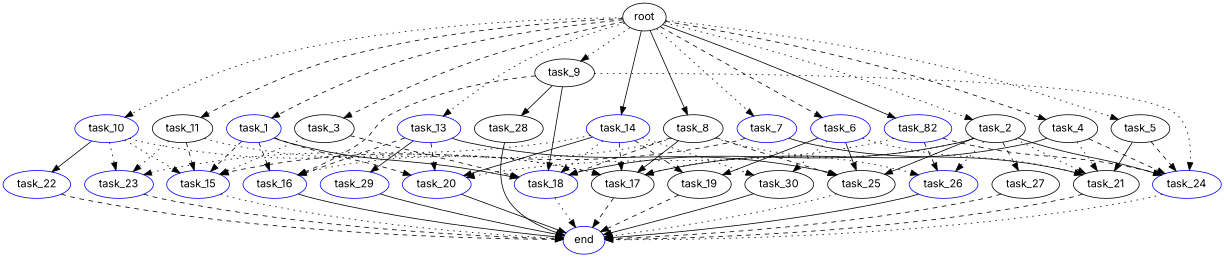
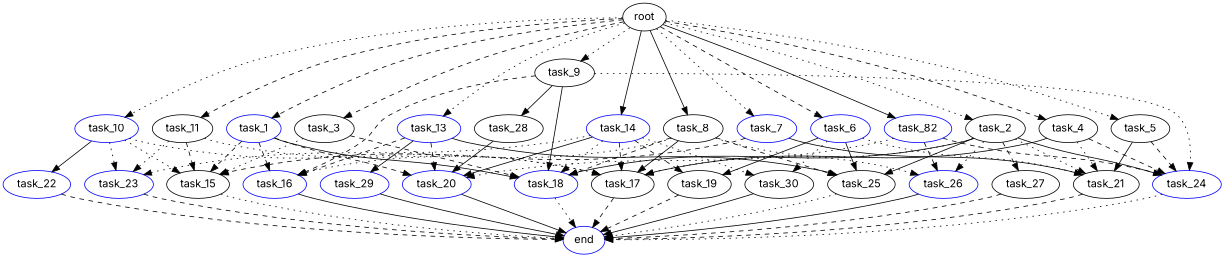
node "task_15": color blue -> black
edge "task_28" -> "end": now "task_28" -> "task_20"
